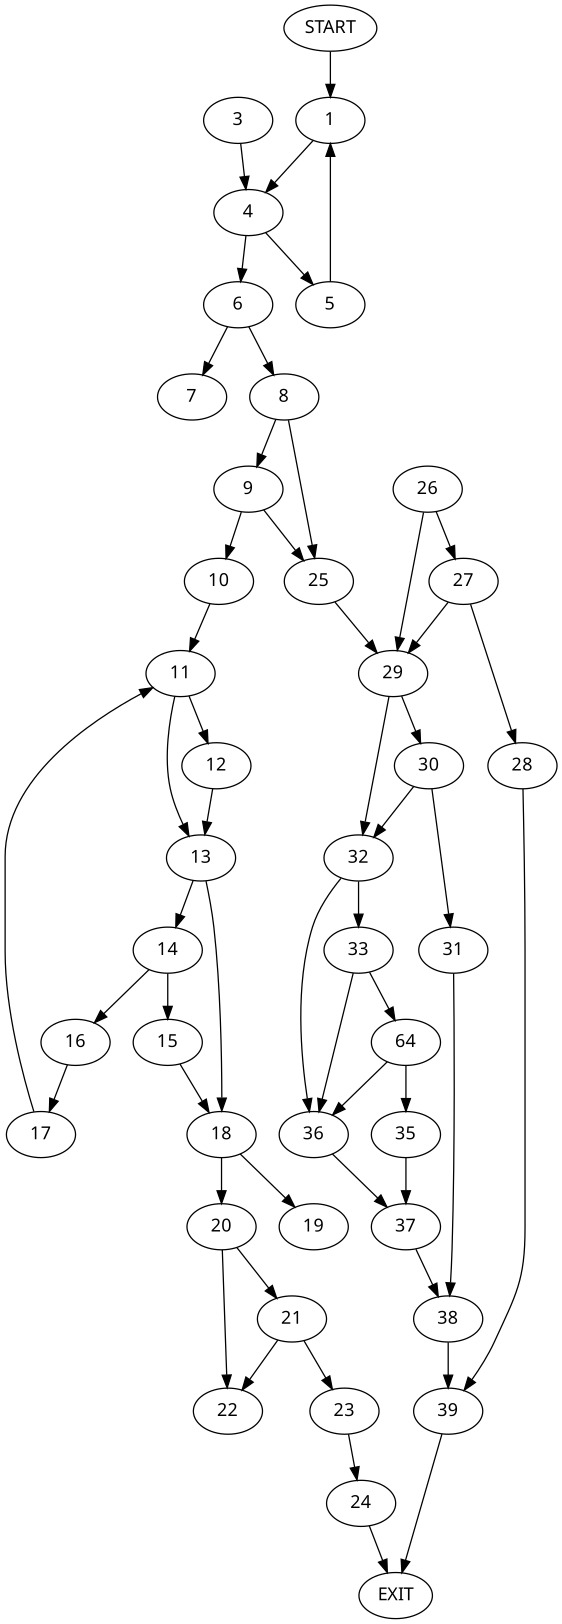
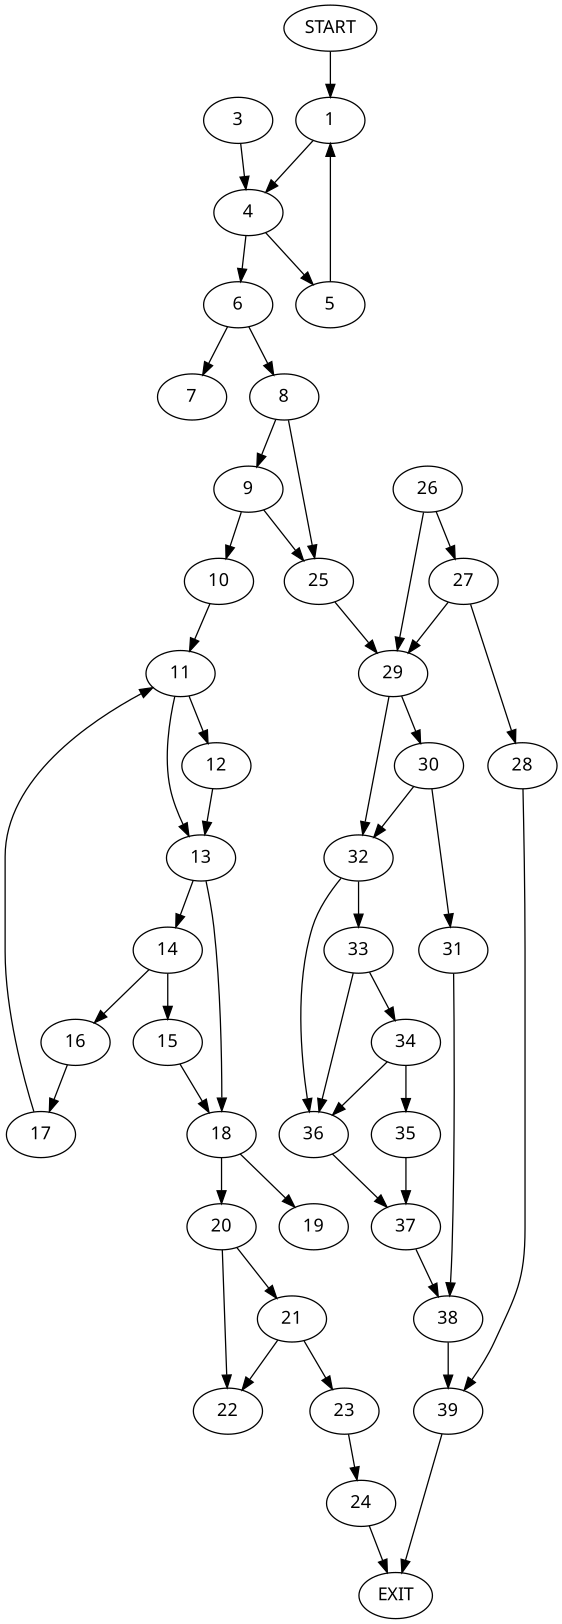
node "64": label "64" -> "34"
